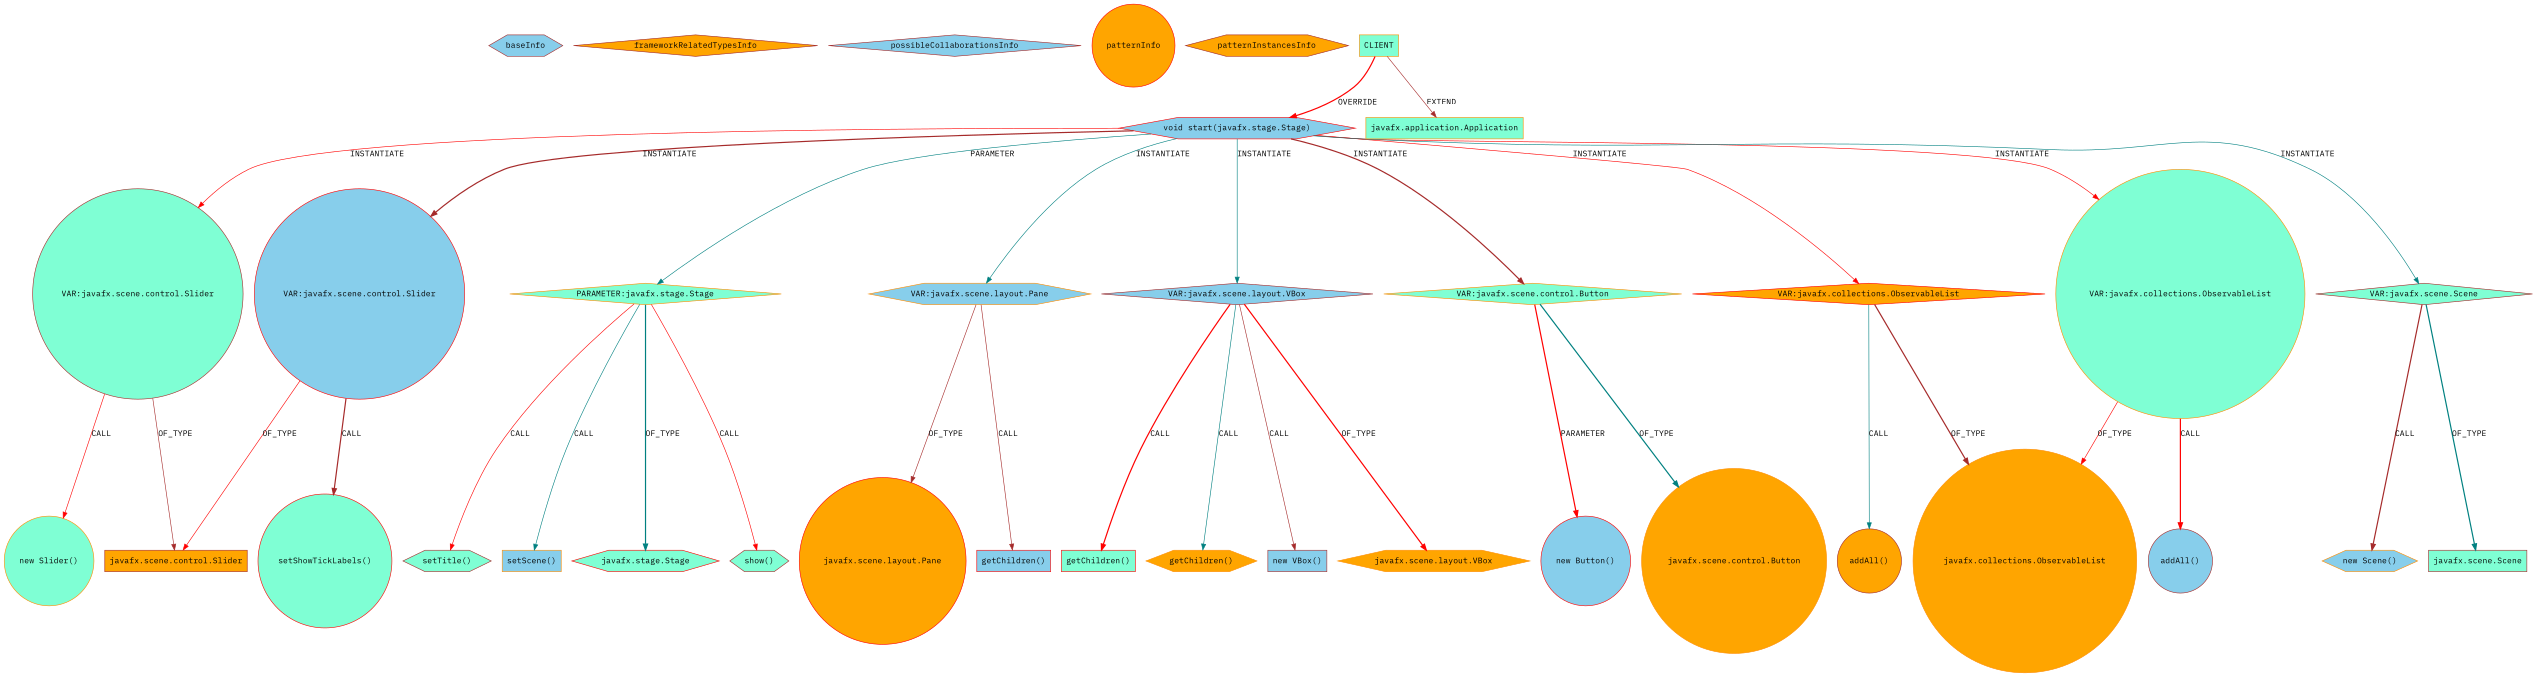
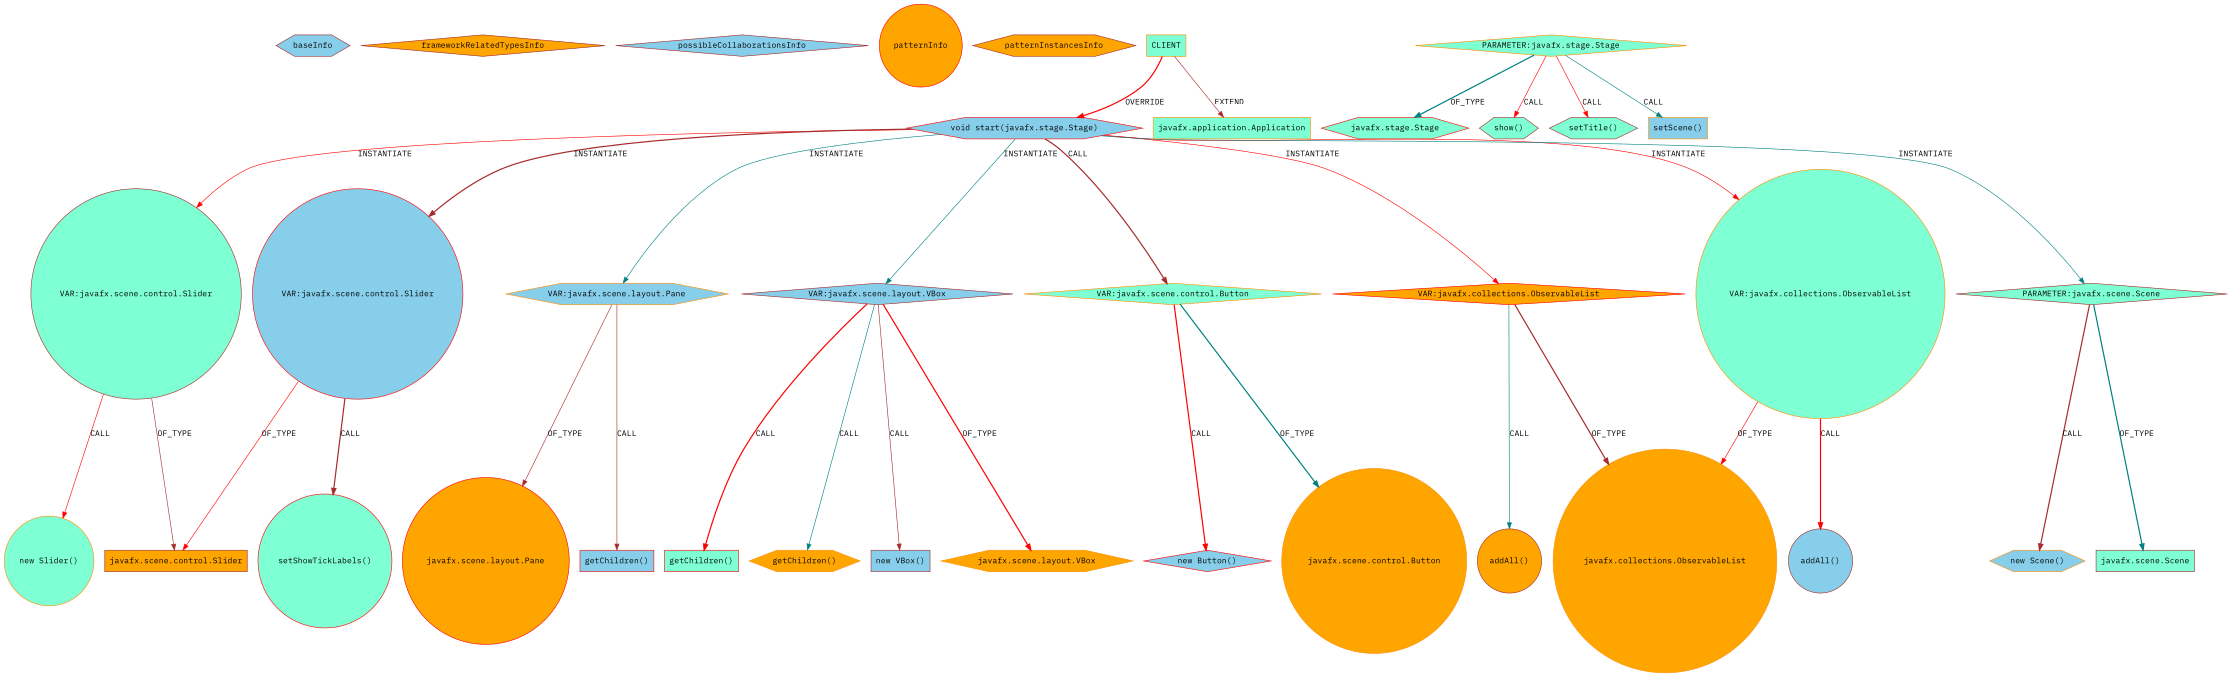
edge "void start(javafx.stage.Stage)" -> "VAR:javafx.scene.control.Button": label "INSTANTIATE" -> "CALL"
edge "void start(javafx.stage.Stage)" -> "PARAMETER:javafx.stage.Stage": removed, label "PARAMETER"
node "VAR:javafx.scene.Scene": label "VAR:javafx.scene.Scene" -> "PARAMETER:javafx.scene.Scene"
edge "VAR:javafx.scene.control.Button" -> "new Button()": label "PARAMETER" -> "CALL"
node "new Button()": shape circle -> diamond
